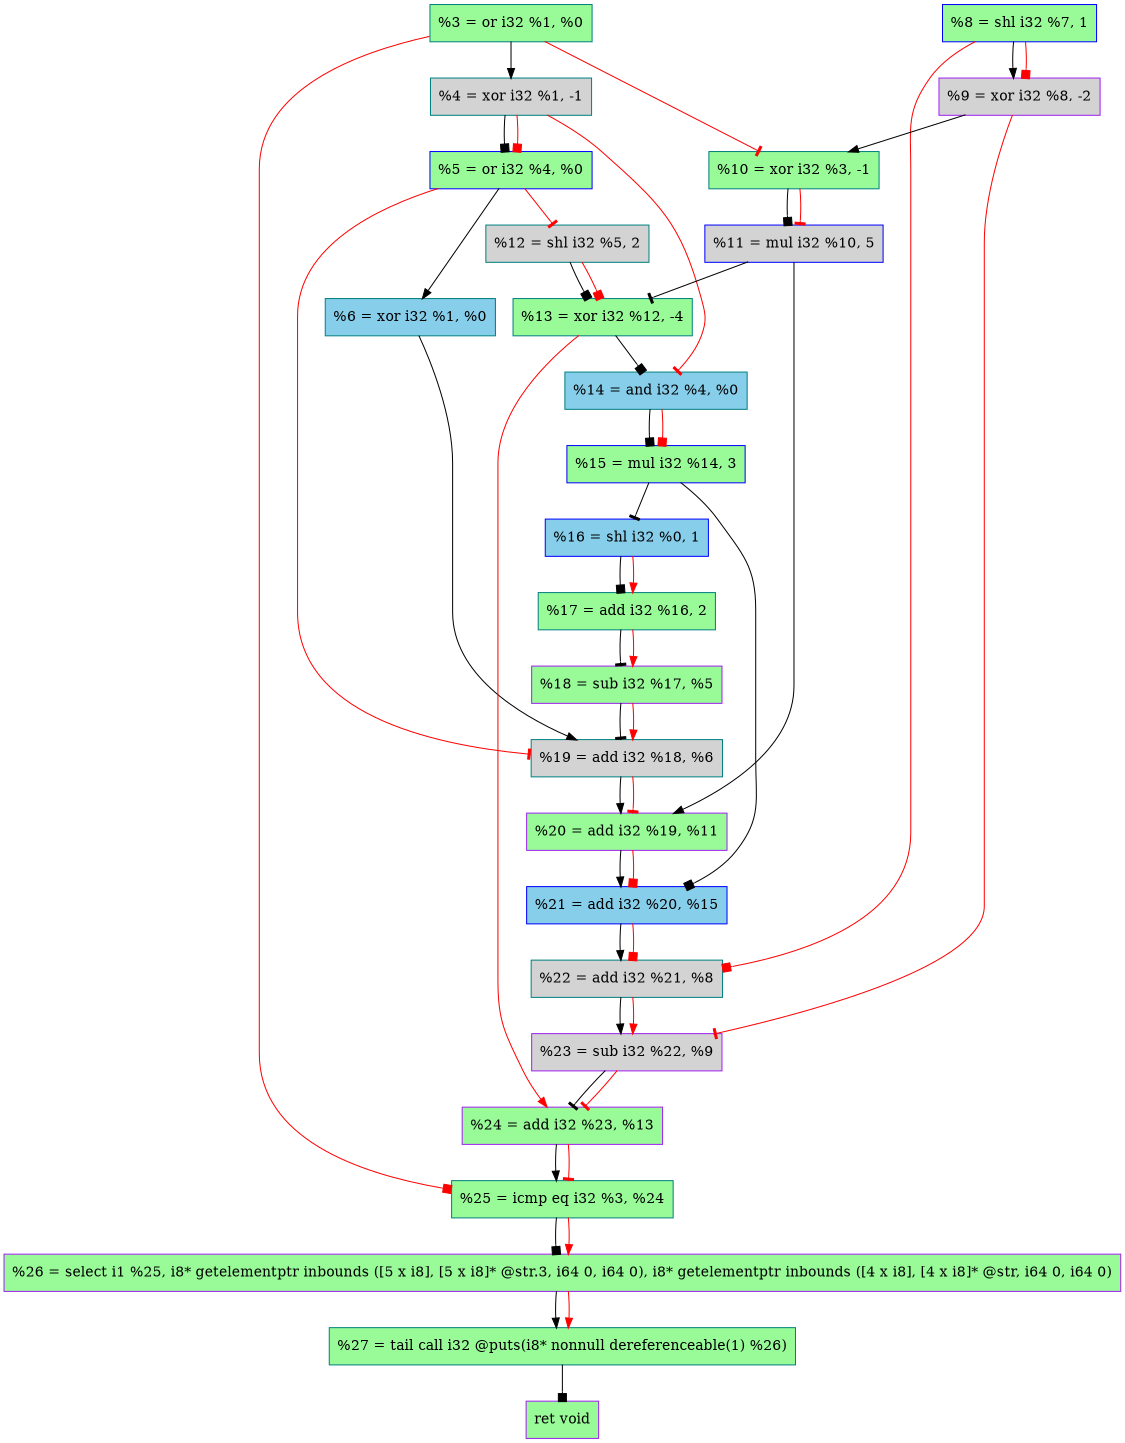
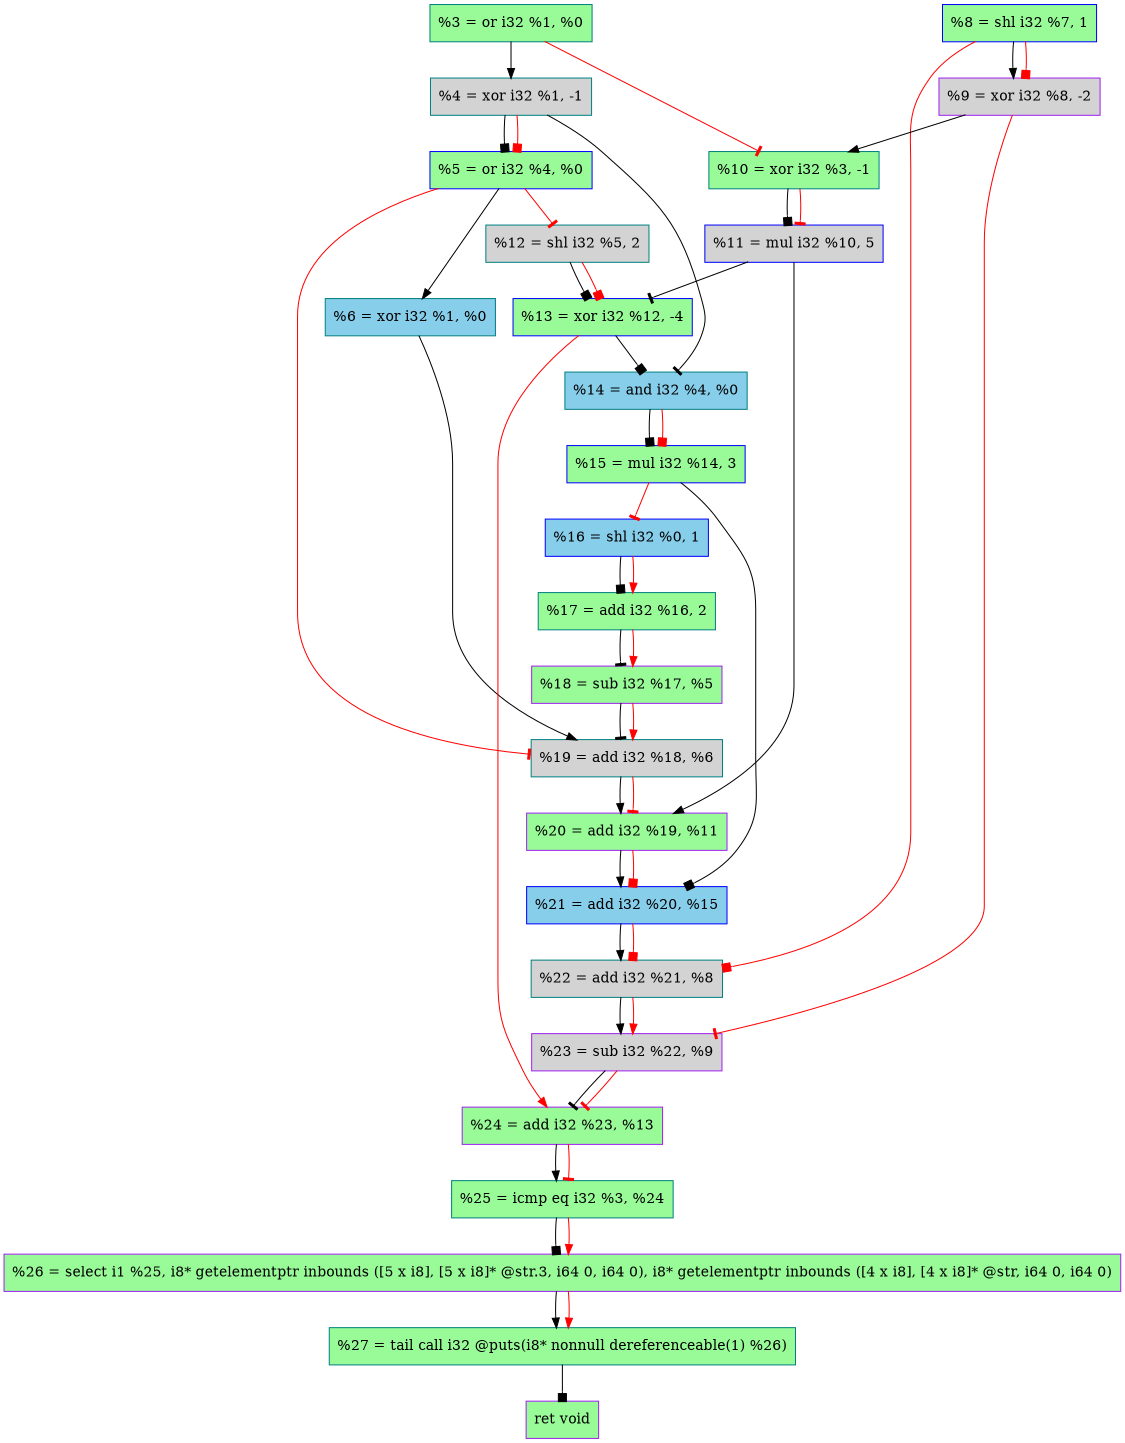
edge "%4 = xor i32 %1, -1" -> "%14 = and i32 %4, %0": color red -> black
node "%13 = xor i32 %12, -4": color teal -> blue
edge "%15 = mul i32 %14, 3" -> "%16 = shl i32 %0, 1": color black -> red
edge "%3 = or i32 %1, %0" -> "%25 = icmp eq i32 %3, %24": removed
